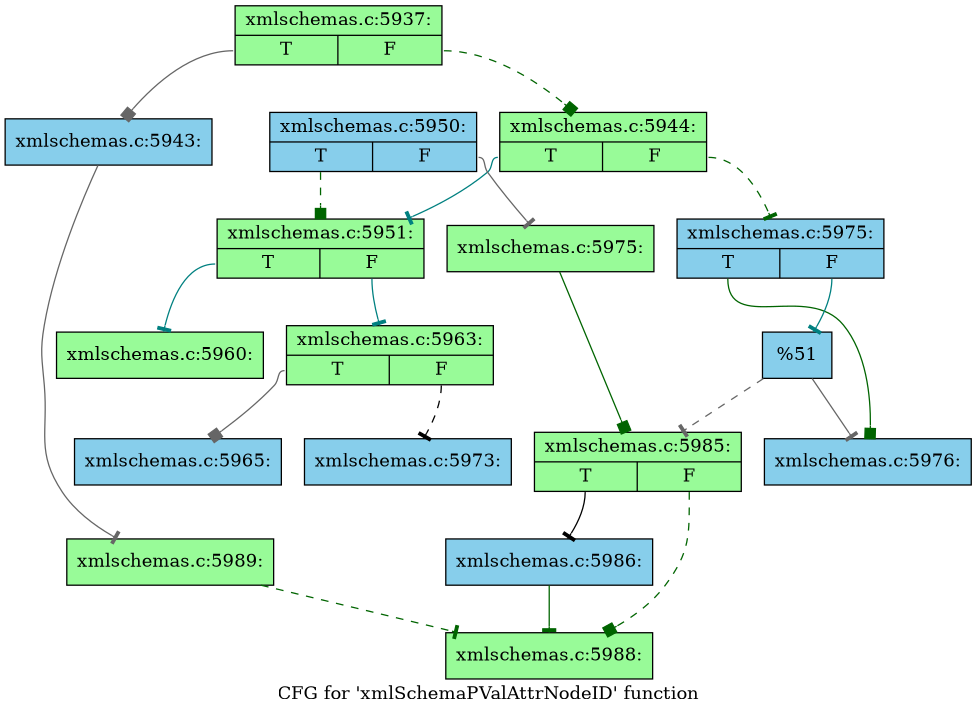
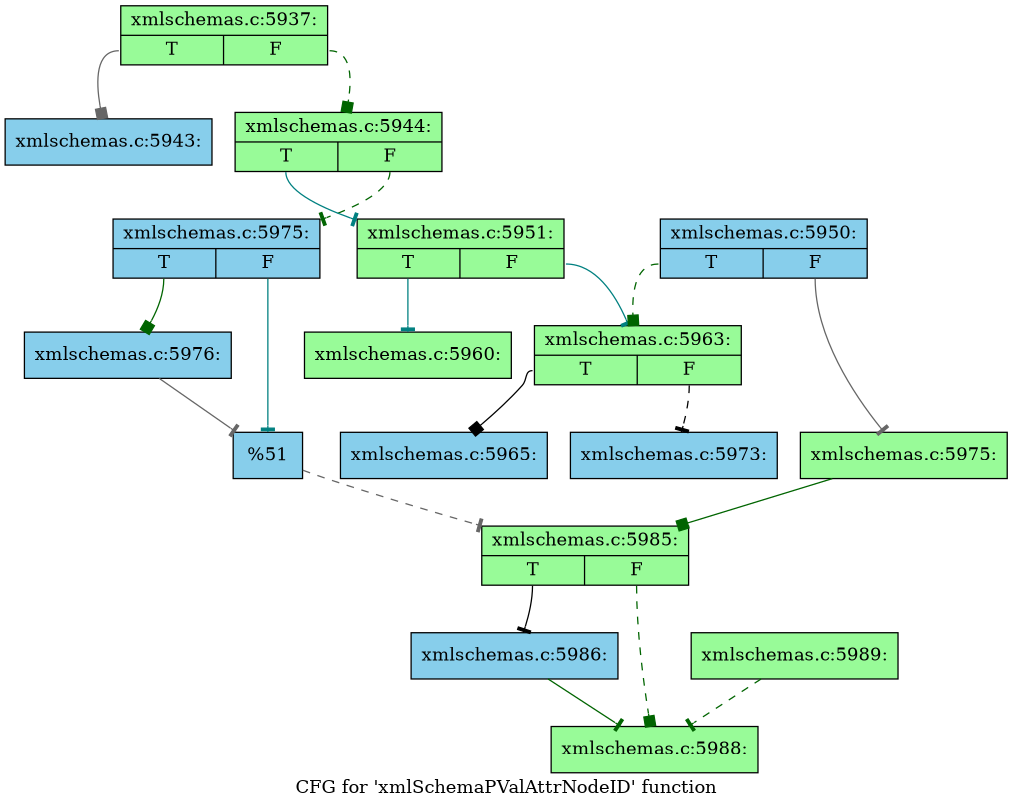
edge "xmlschemas.c:5950:" -> "xmlschemas.c:5951:": now "xmlschemas.c:5950:" -> "xmlschemas.c:5963:"
edge "xmlschemas.c:5943:" -> "xmlschemas.c:5989:": removed
edge "xmlschemas.c:5963:" -> "xmlschemas.c:5965:": color gray40 -> black
edge "%51" -> "xmlschemas.c:5976:": reversed
